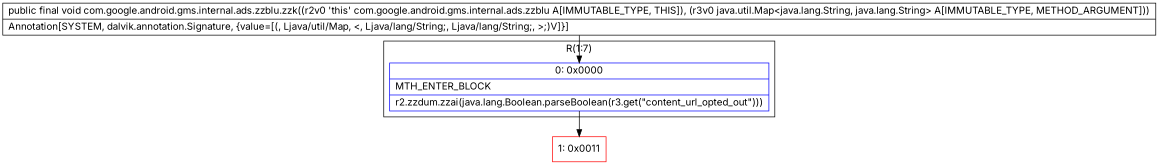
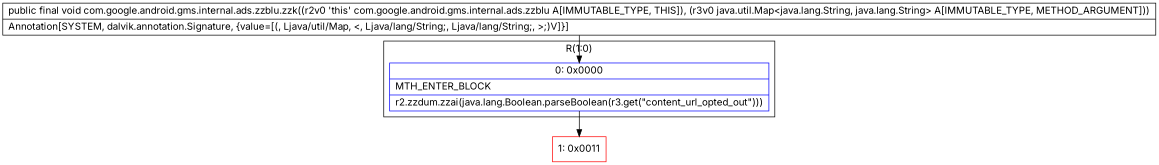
cluster "R(1:7)": label "R(1:7)" -> "R(1:0)"
